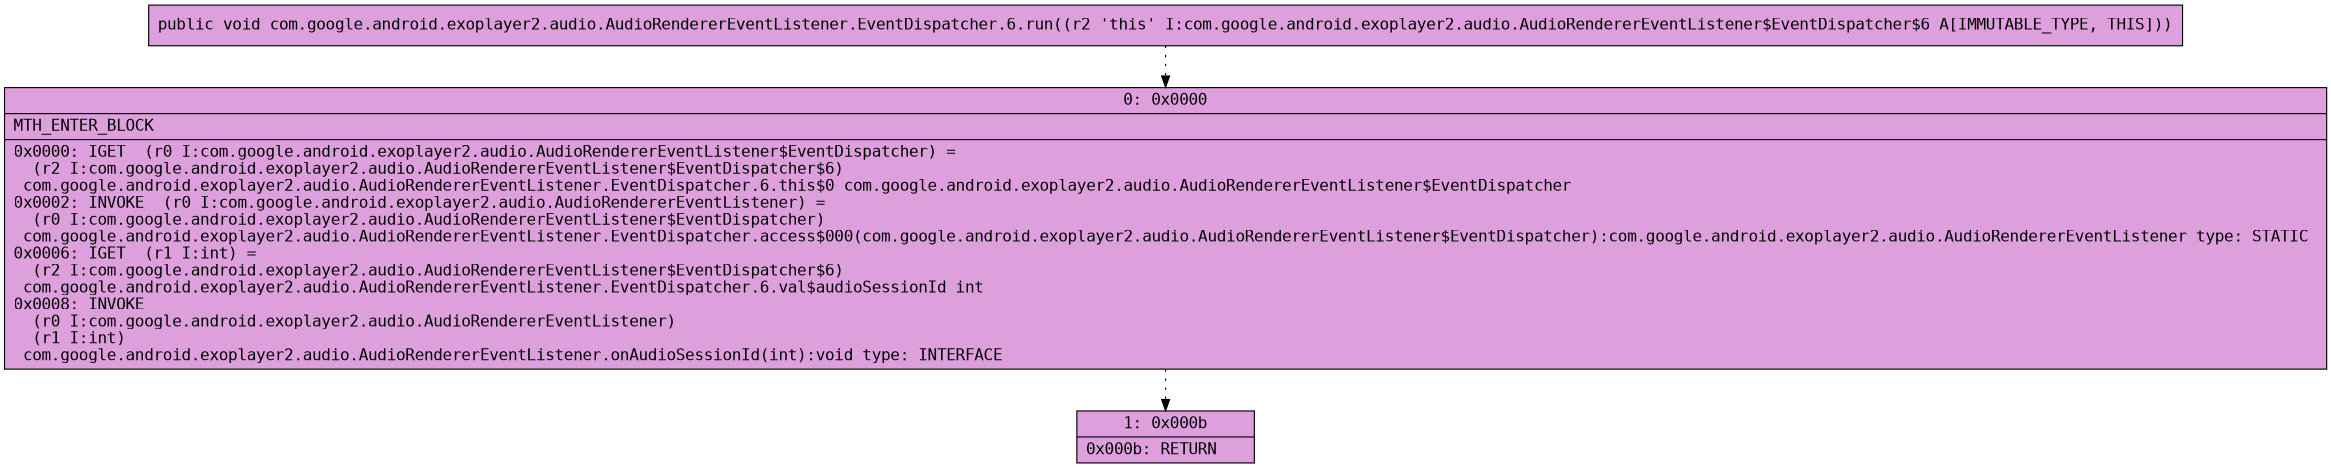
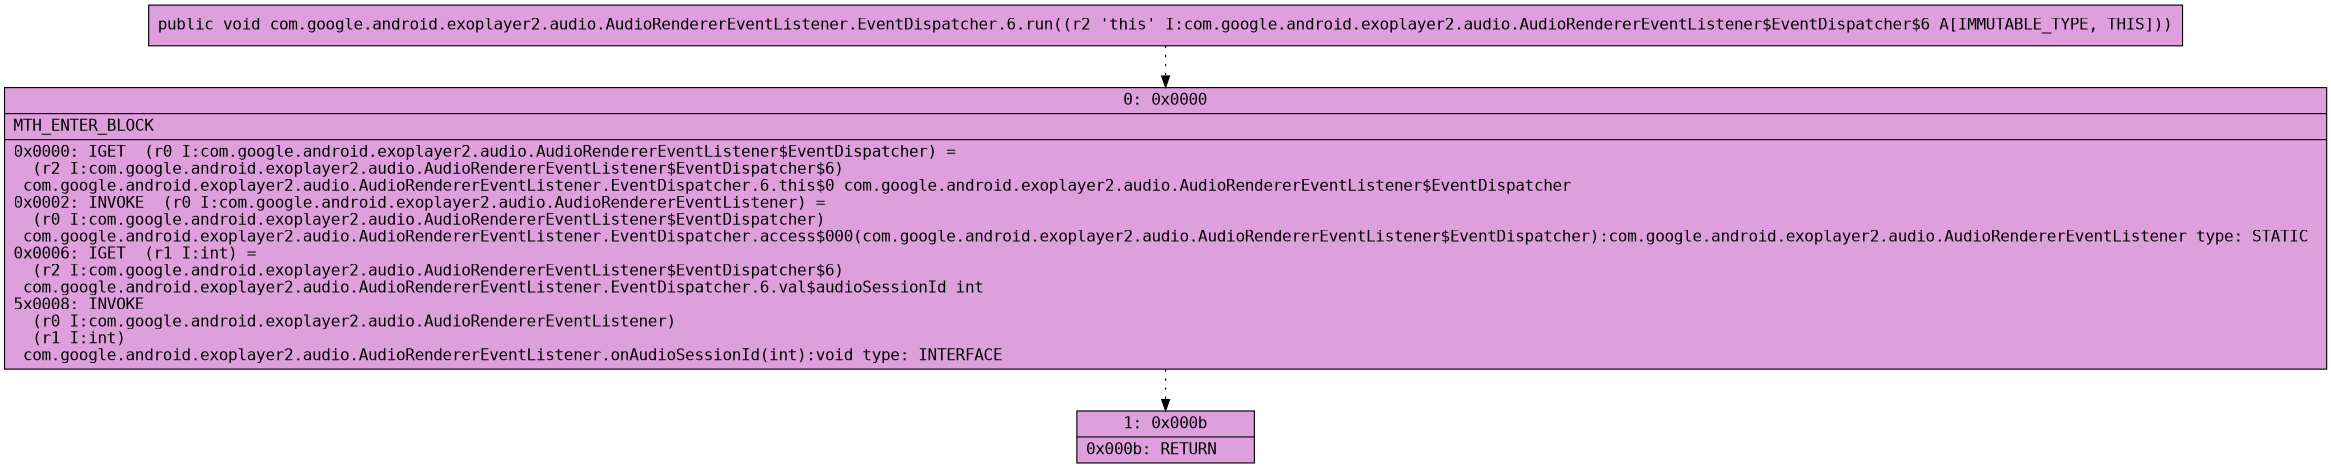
node "0: 0x0000": text "0x0008: INVOKE" -> "5x0008: INVOKE"
